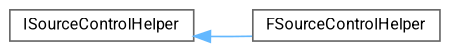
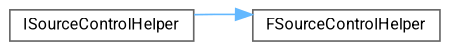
edge "FSourceControlHelper" -> "ISourceControlHelper": reversed
